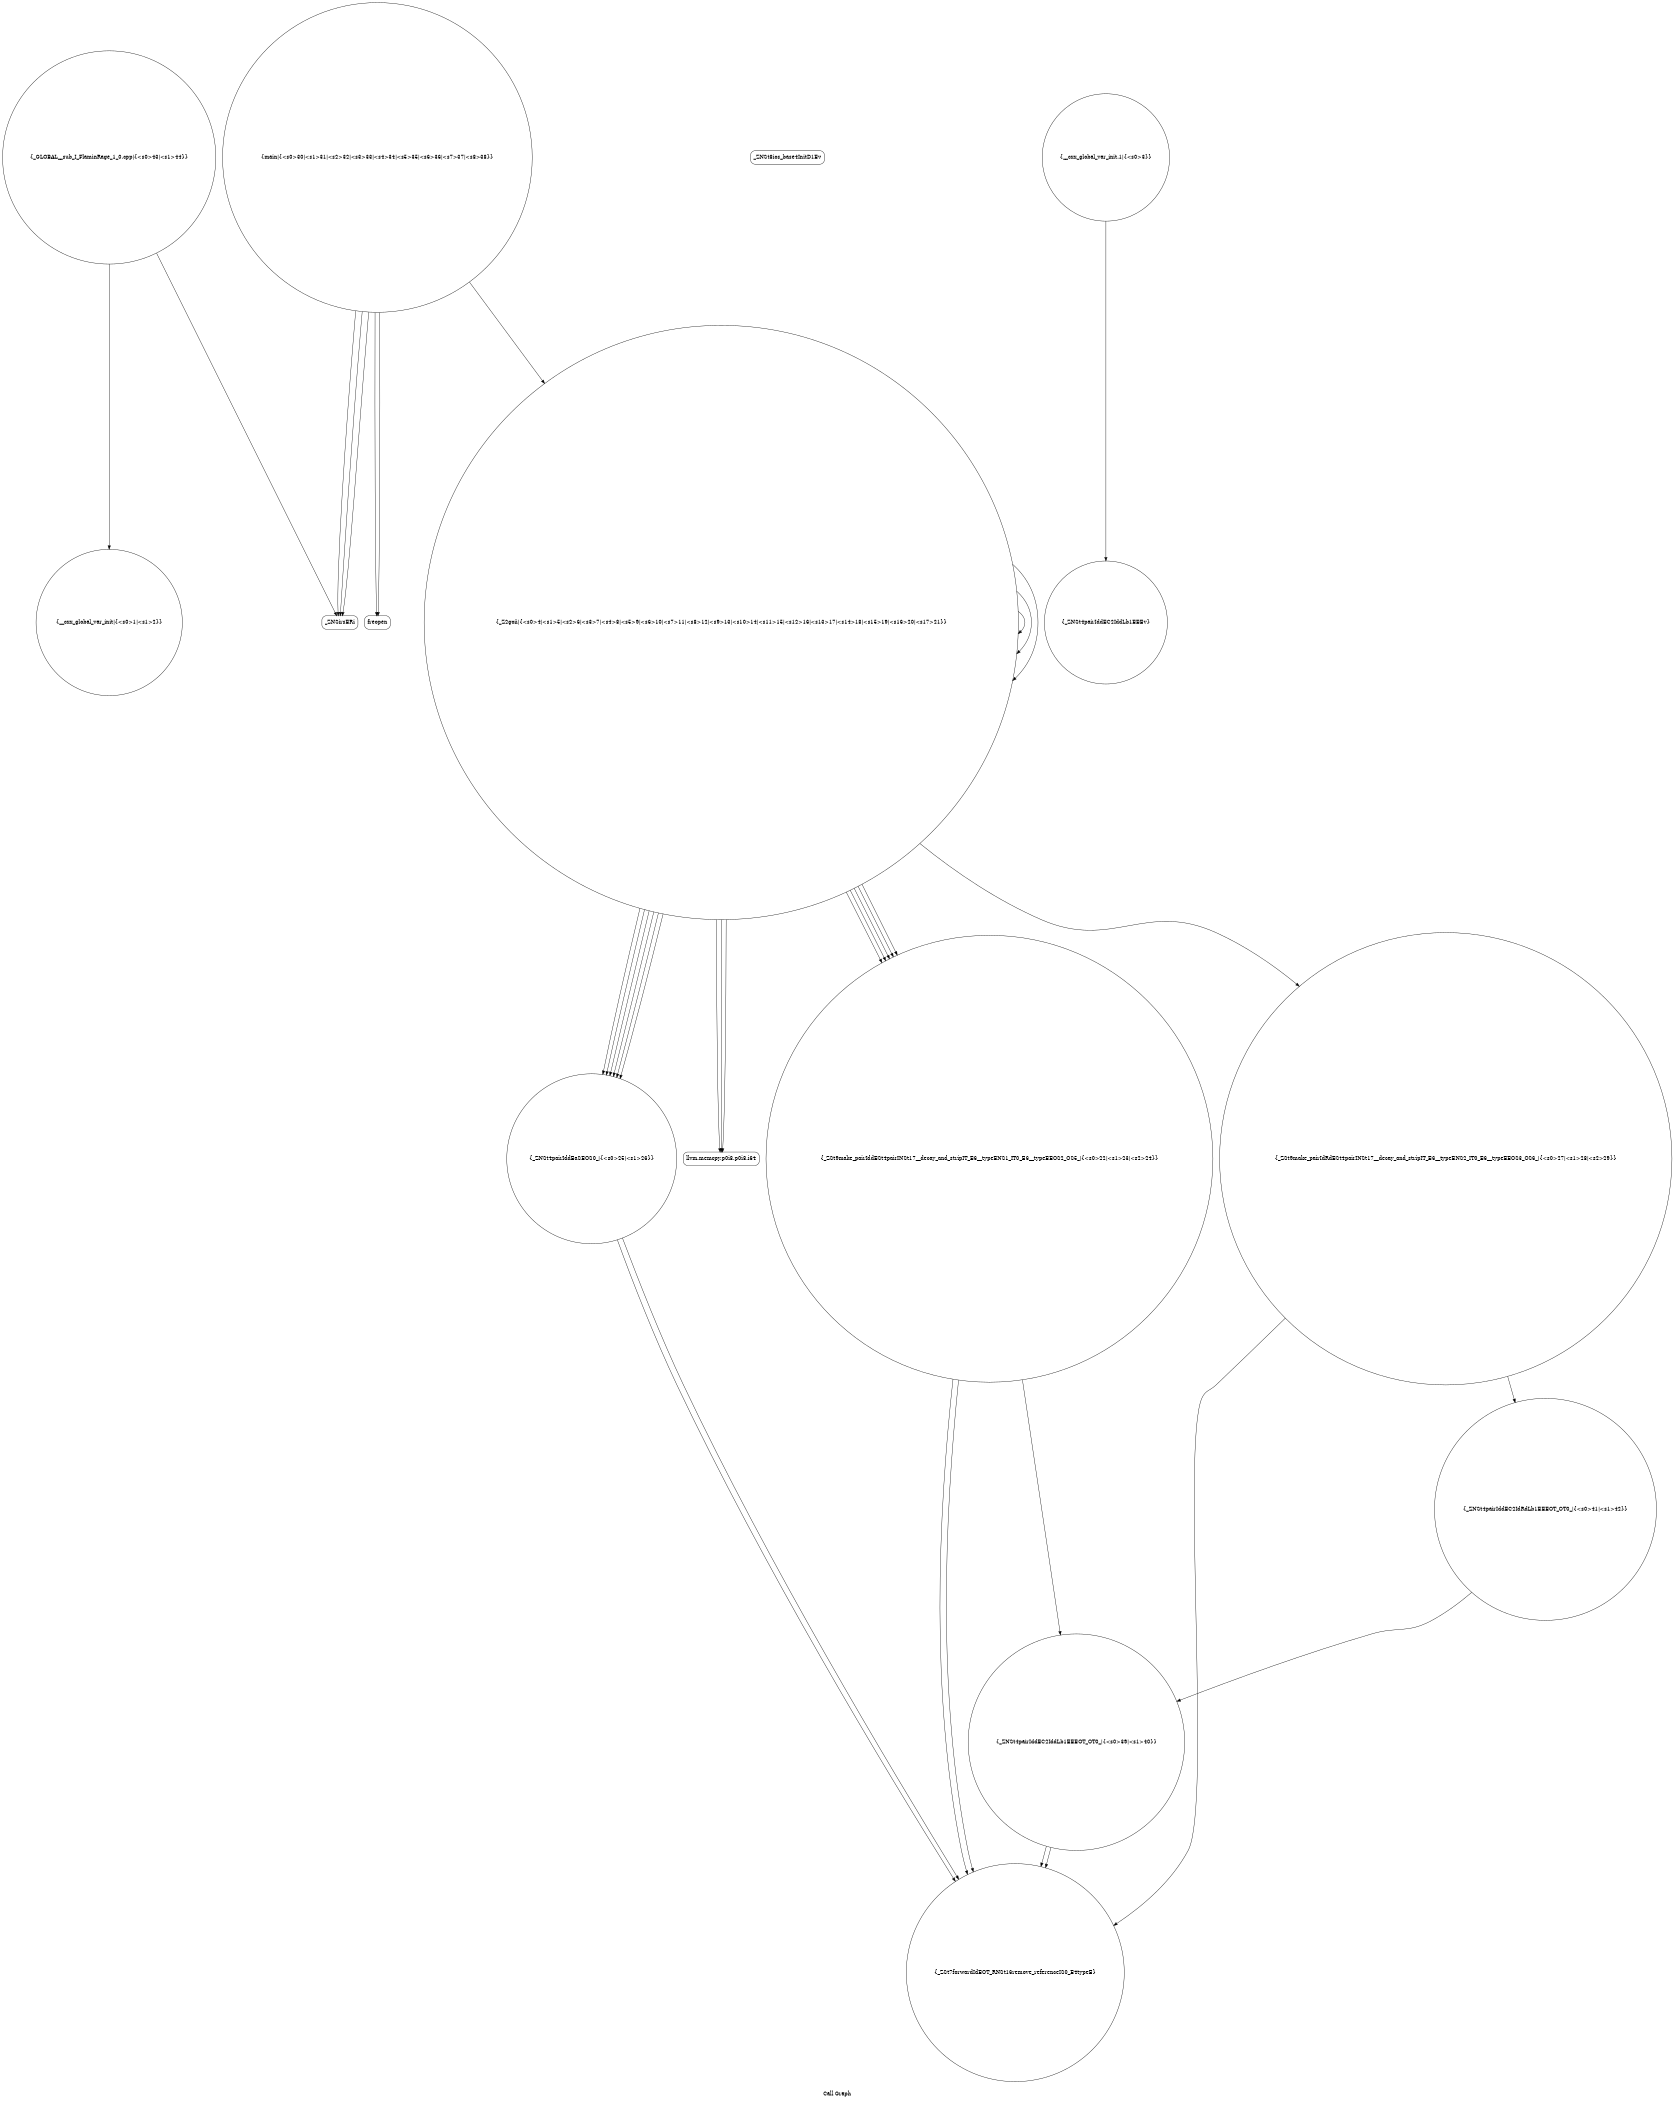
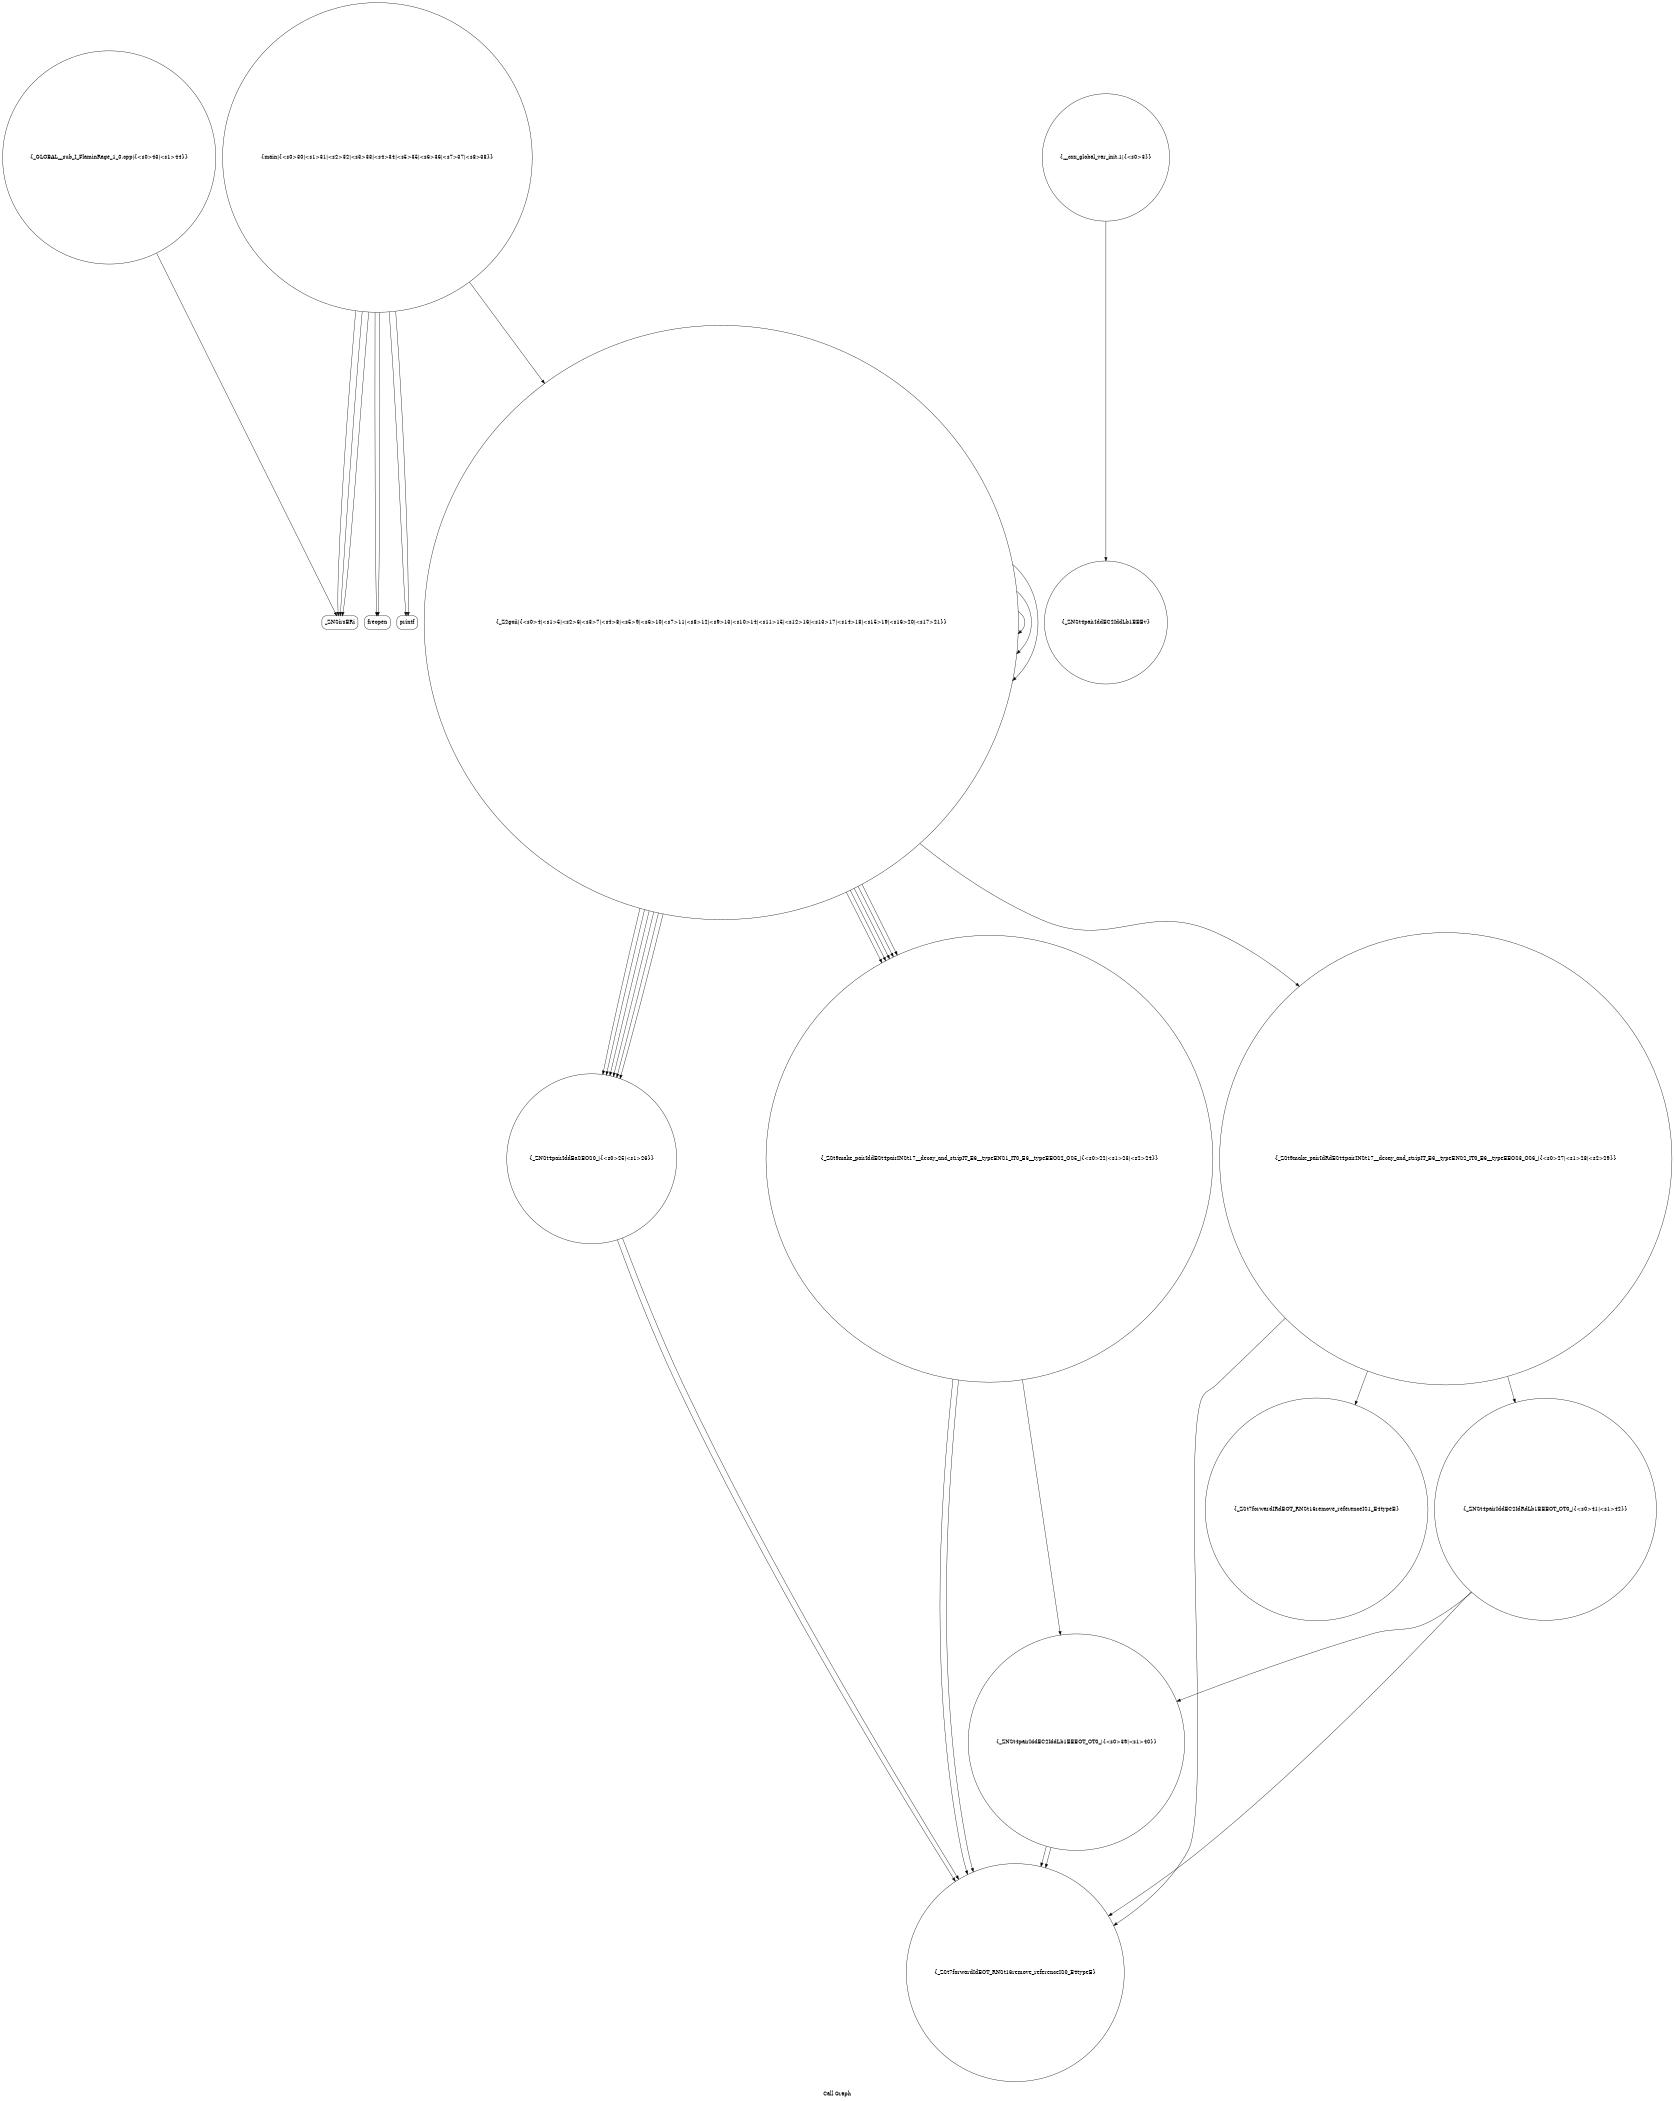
node "_ZNSt8ios_base4InitD1Ev": removed
node "{__cxx_global_var_init|{<s0>1|<s1>2}}": removed
node "printf": added
node "llvm.memcpy.p0i8.p0i8.i64": removed
node "{_ZSt7forwardIRdEOT_RNSt16remove_referenceIS1_E4typeE}": added
edge "{_ZNSt4pairIddEC2IdRdLb1EEEOT_OT0_|{<s0>41|<s1>42}}" -> "{_ZSt7forwardIdEOT_RNSt16remove_referenceIS0_E4typeE}": added
